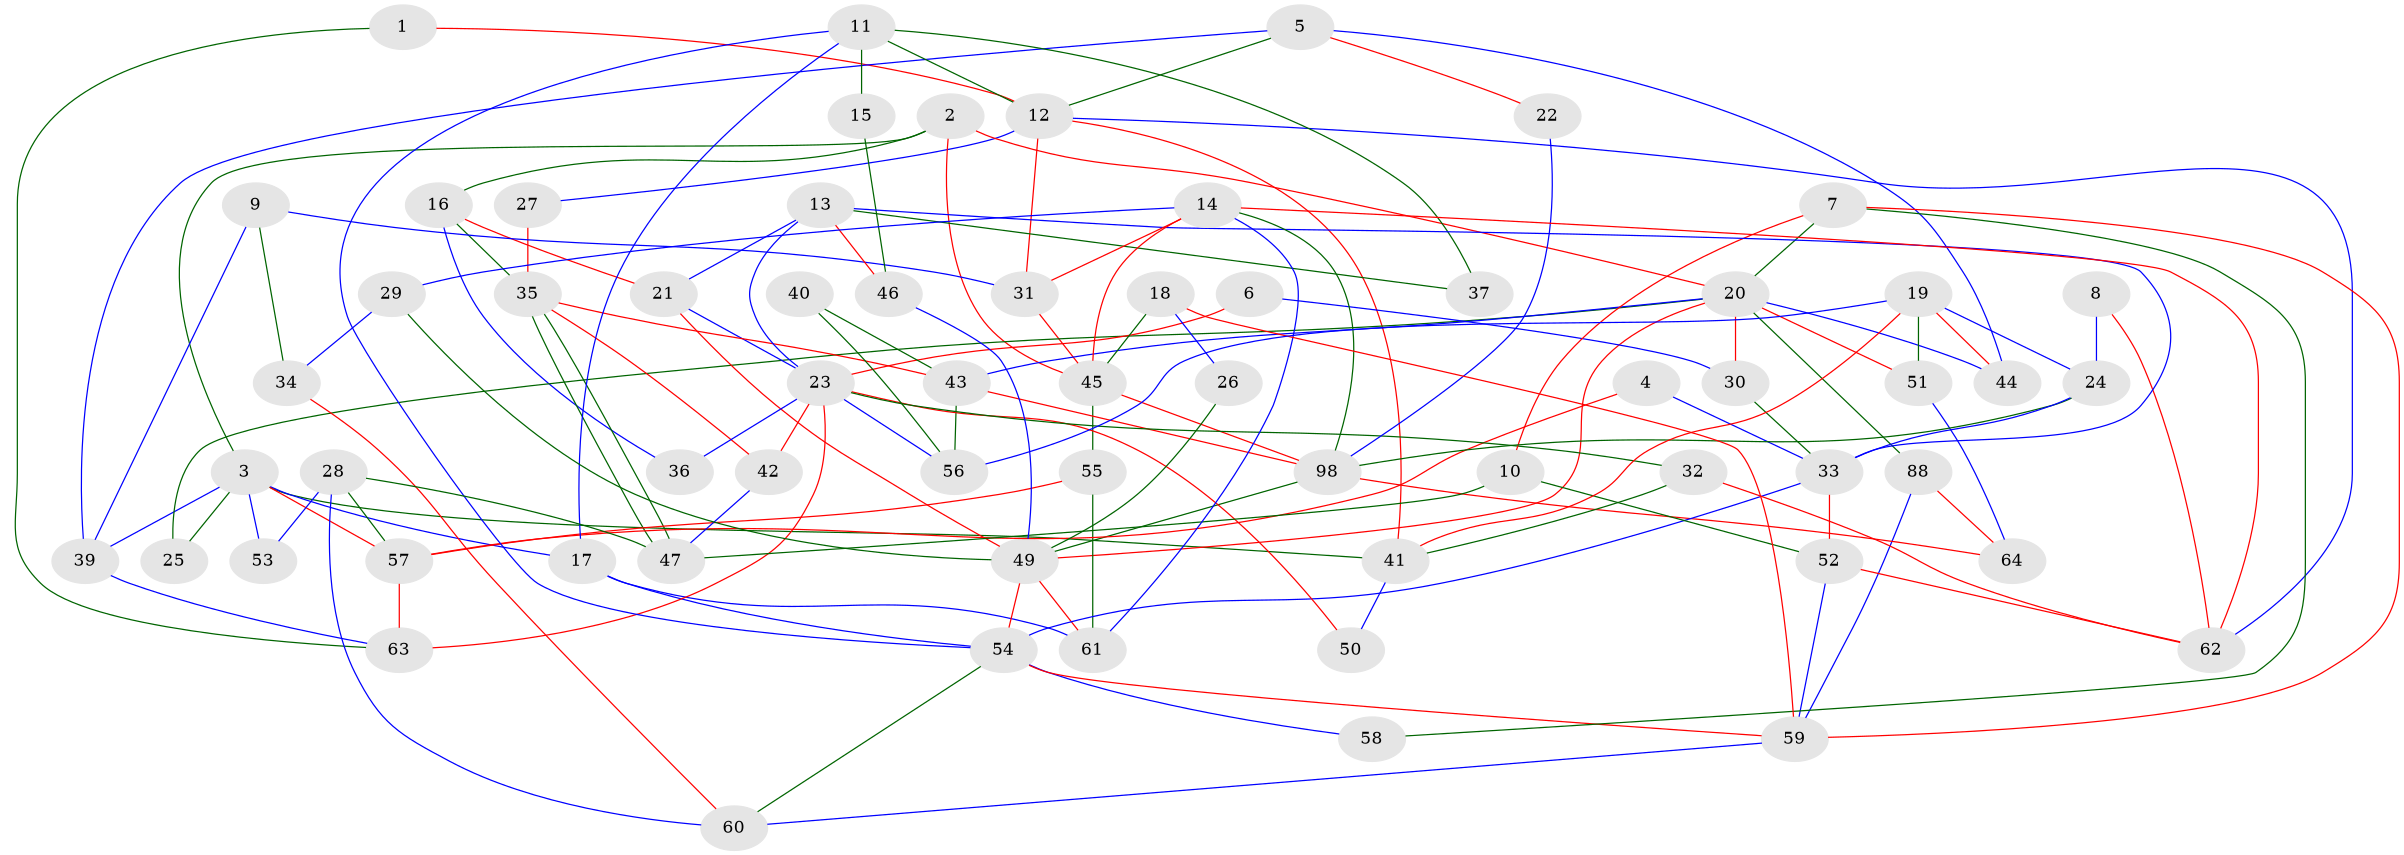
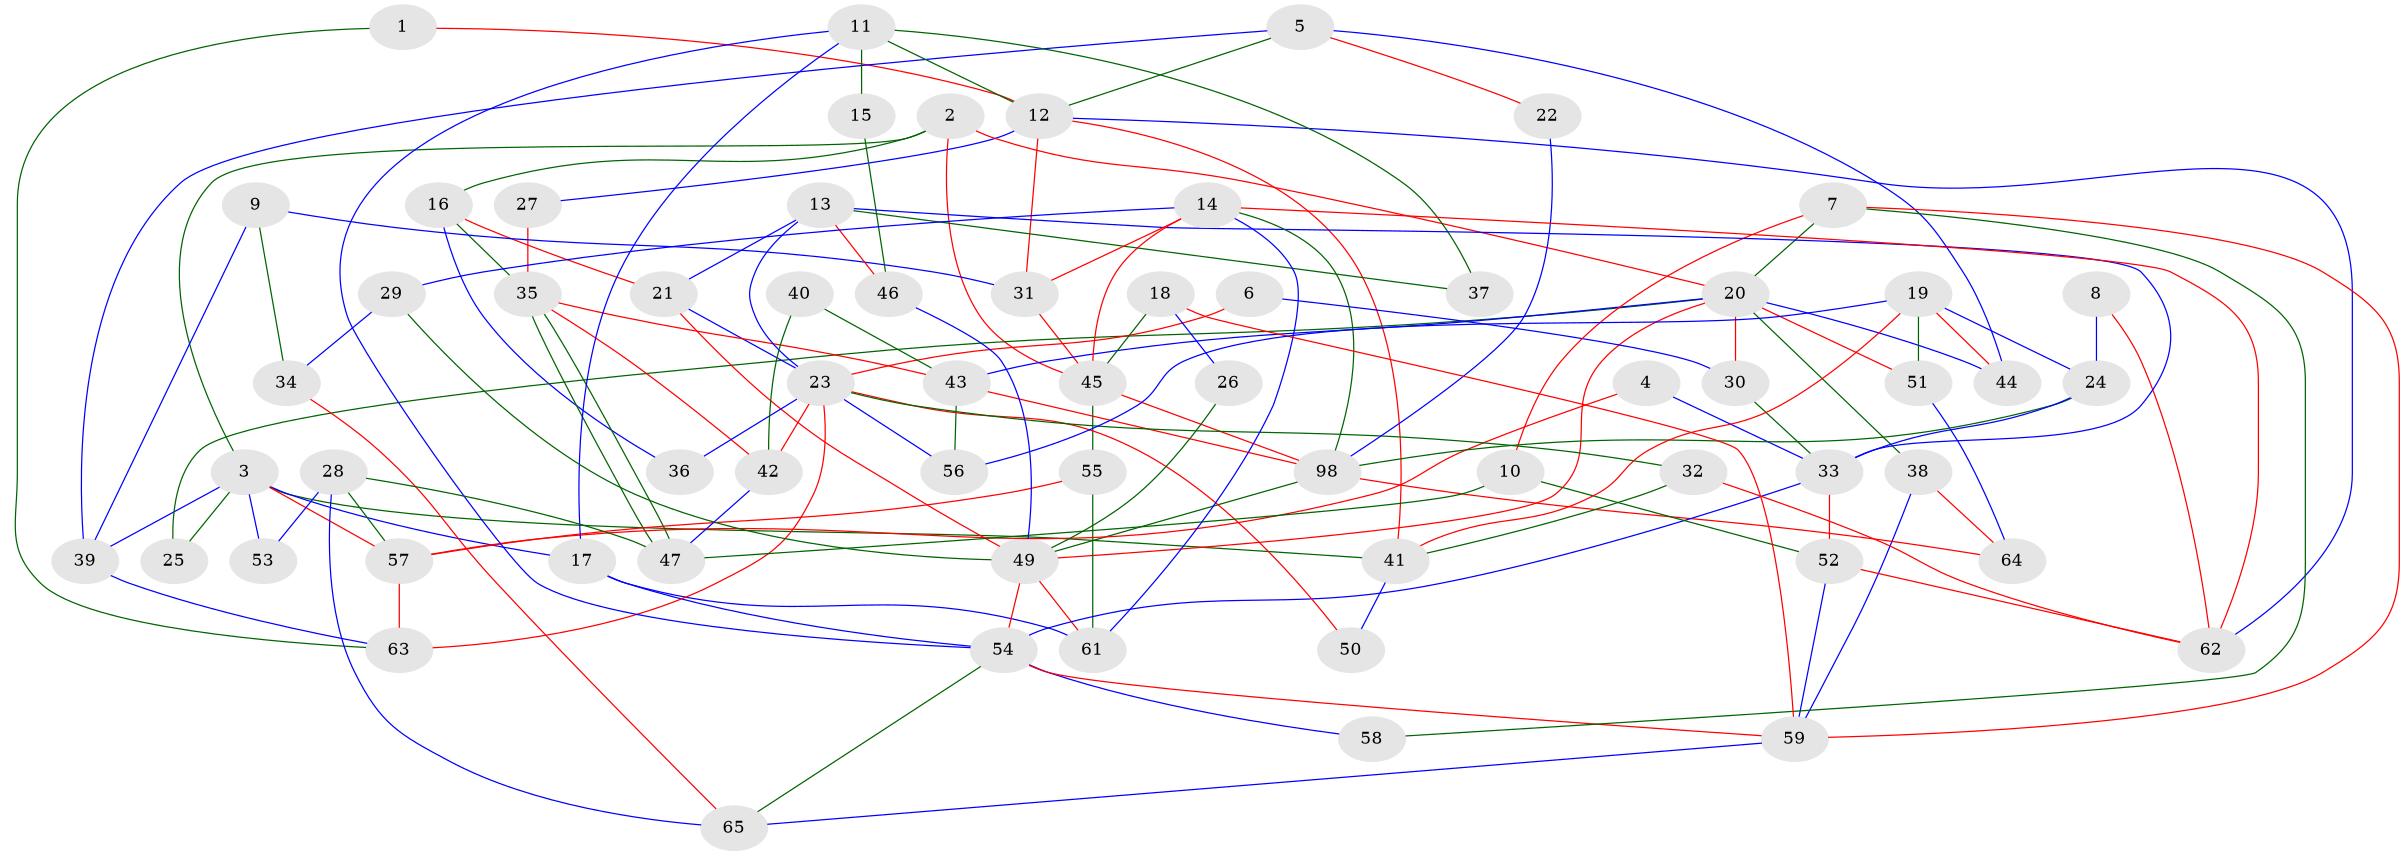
edge "40" -- "56": now "40" -- "42"
node "88": label "88" -> "38"
node "60": label "60" -> "65"
